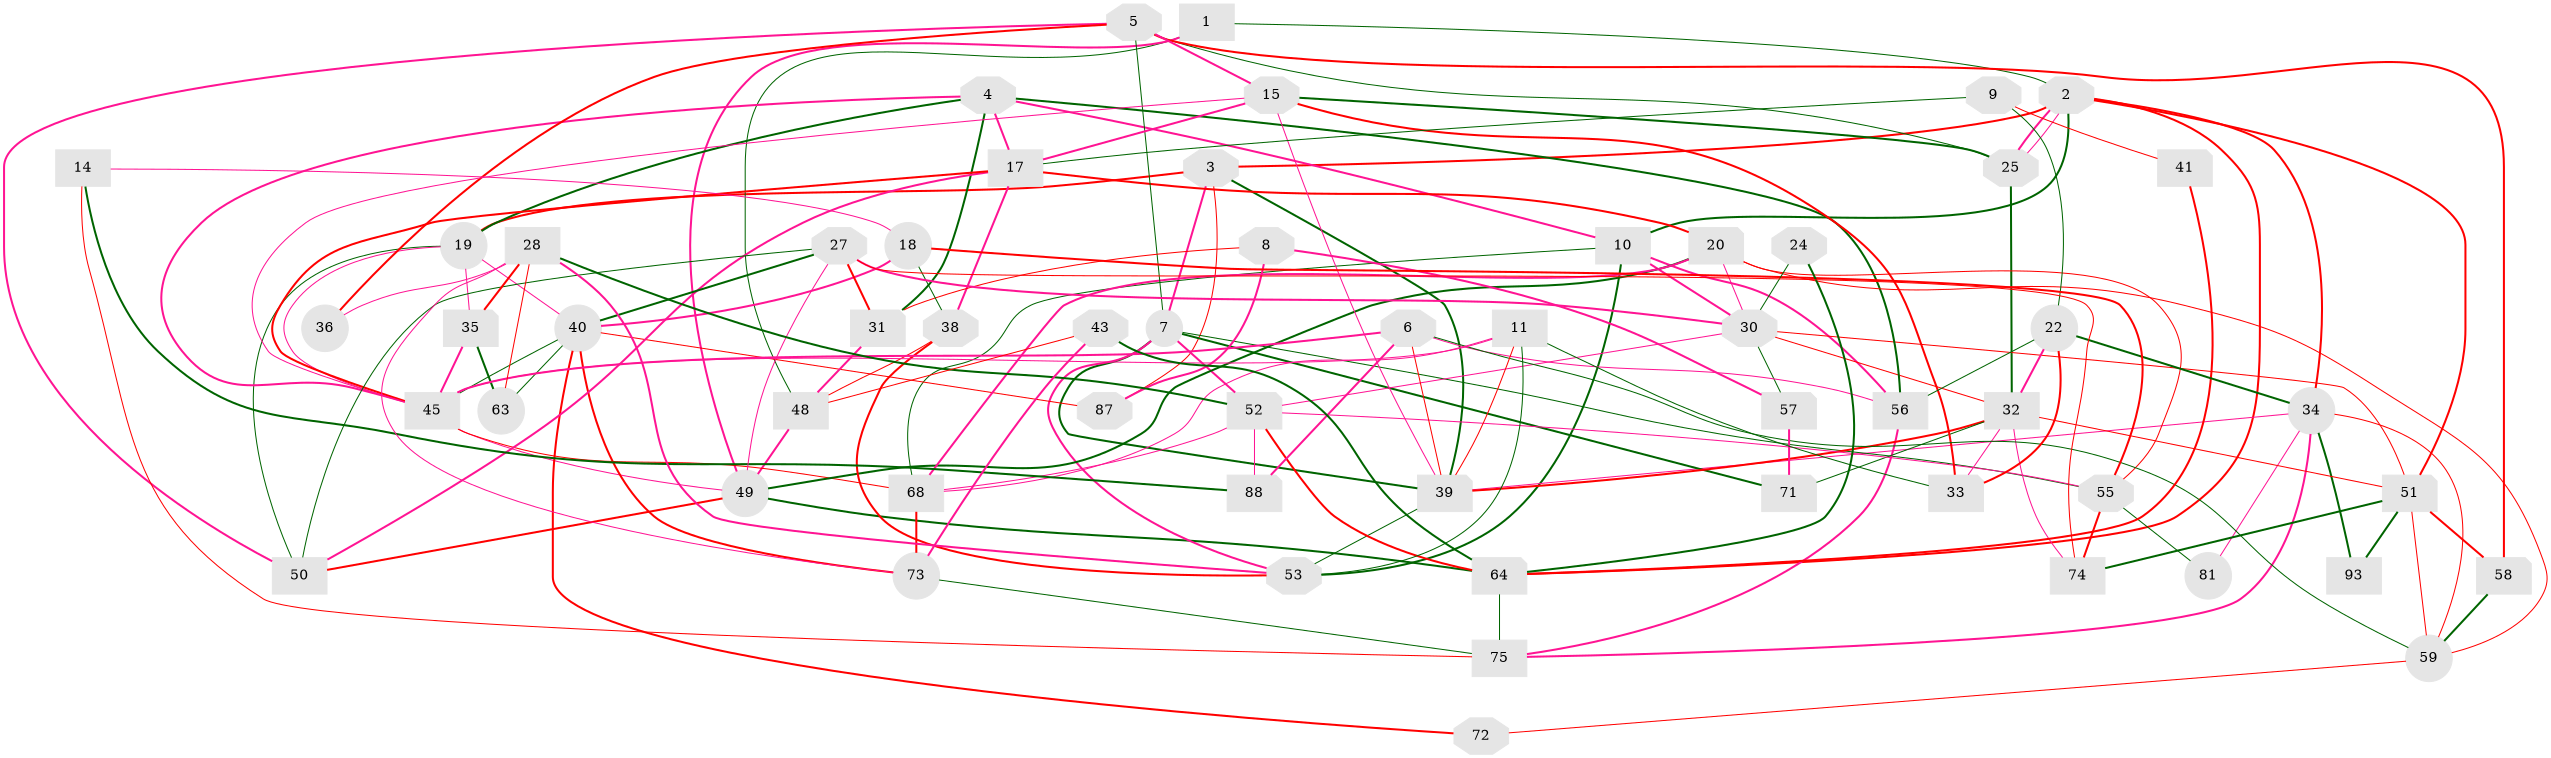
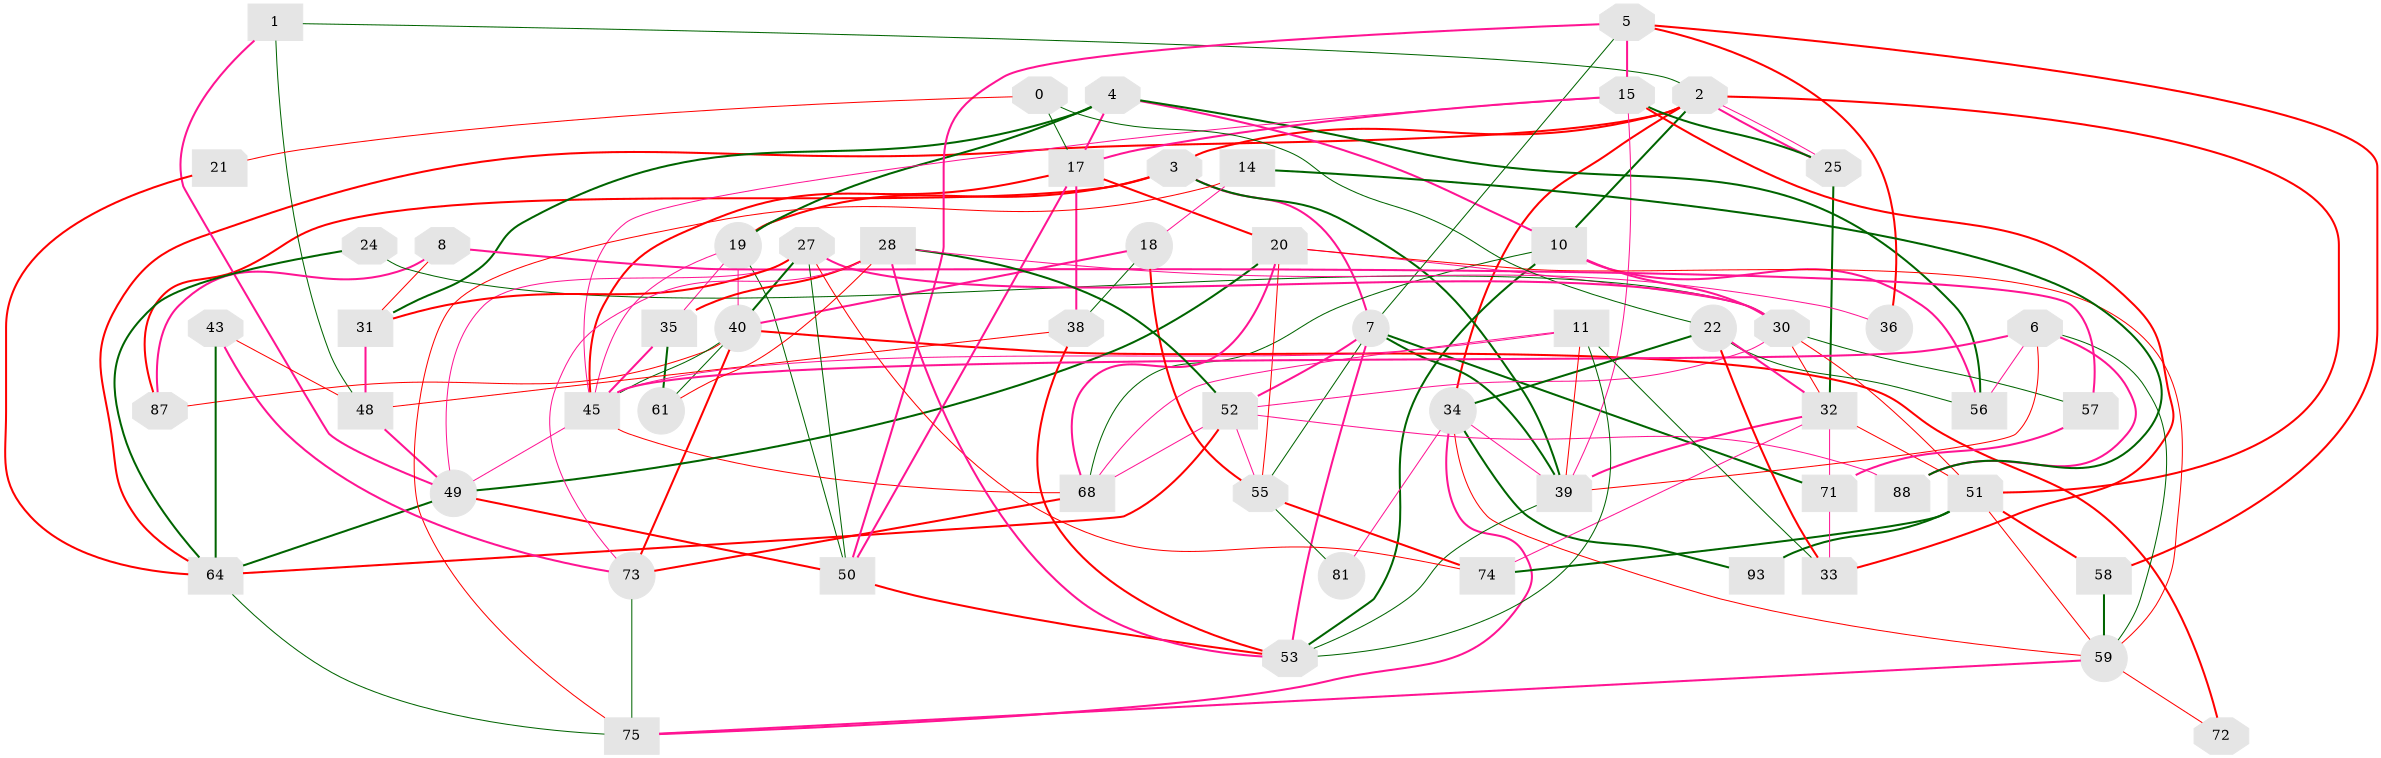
node "9": label "9" -> "0"
edge "5" -- "25": removed
edge "4" -- "45": removed
node "41": label "41" -> "21"
edge "3" -- "87": style solid -> bold
node "63": label "63" -> "61"
edge "32" -- "33": now "71" -- "33"
edge "32" -- "71": color darkgreen -> deeppink
edge "32" -- "39": color red -> deeppink
edge "56" -- "75": now "59" -- "75"
edge "50" -- "53": added
